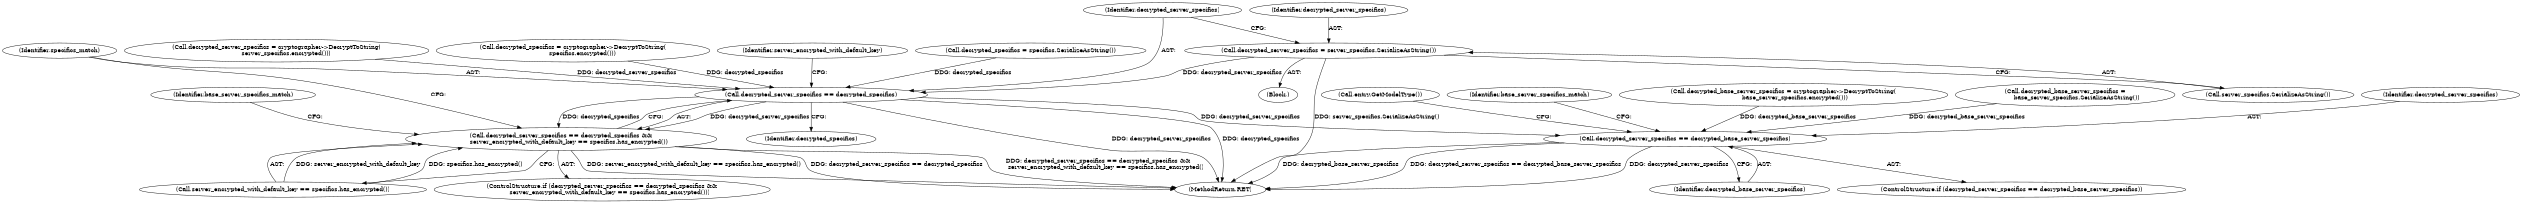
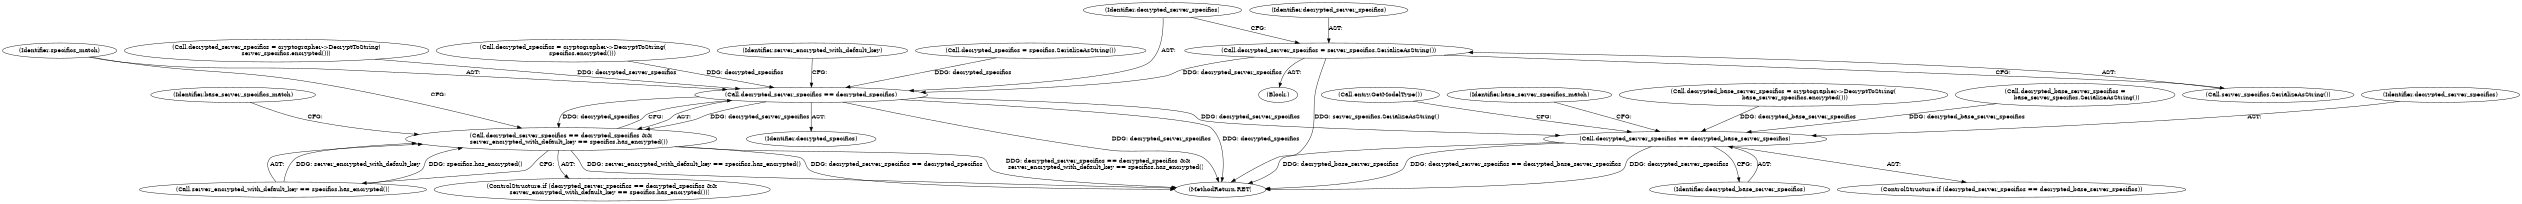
edge "(Call,decrypted_server_specifics == decrypted_specifics)" -> "(Identifier,decrypted_specifics)": label "CFG: " -> "AST: "
